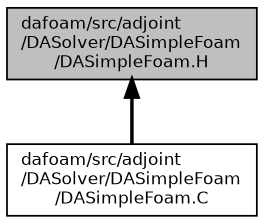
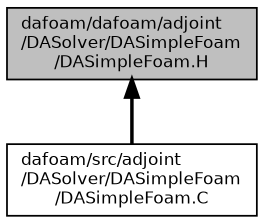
node "dafoam/src/adjoint /DASolver/DASimpleFoam /DASimpleFoam.H": label "dafoam/src/adjoint /DASolver/DASimpleFoam /DASimpleFoam.H" -> "dafoam/dafoam/adjoint /DASolver/DASimpleFoam /DASimpleFoam.H"
